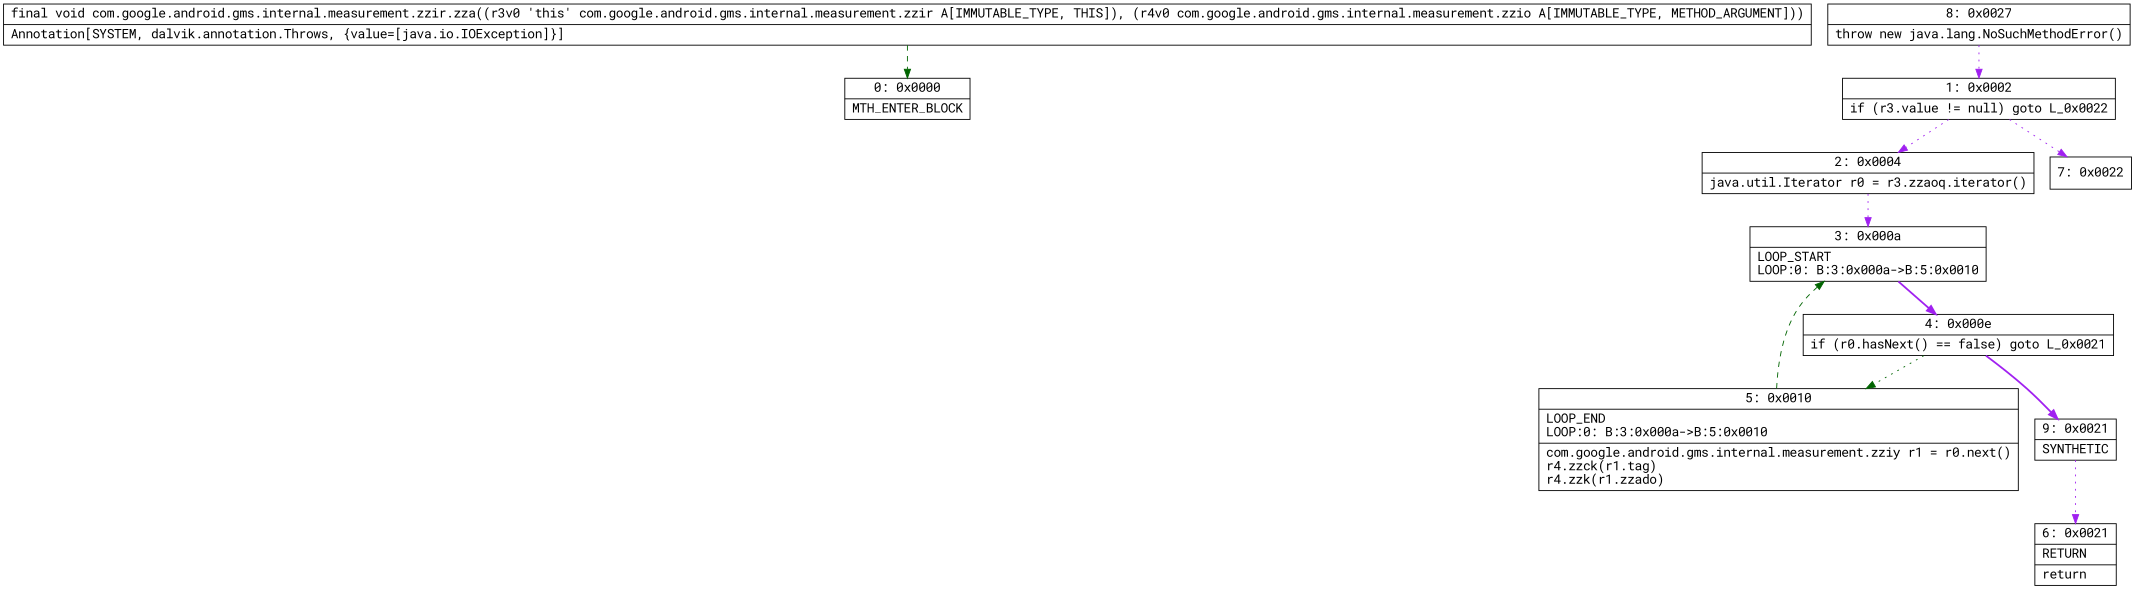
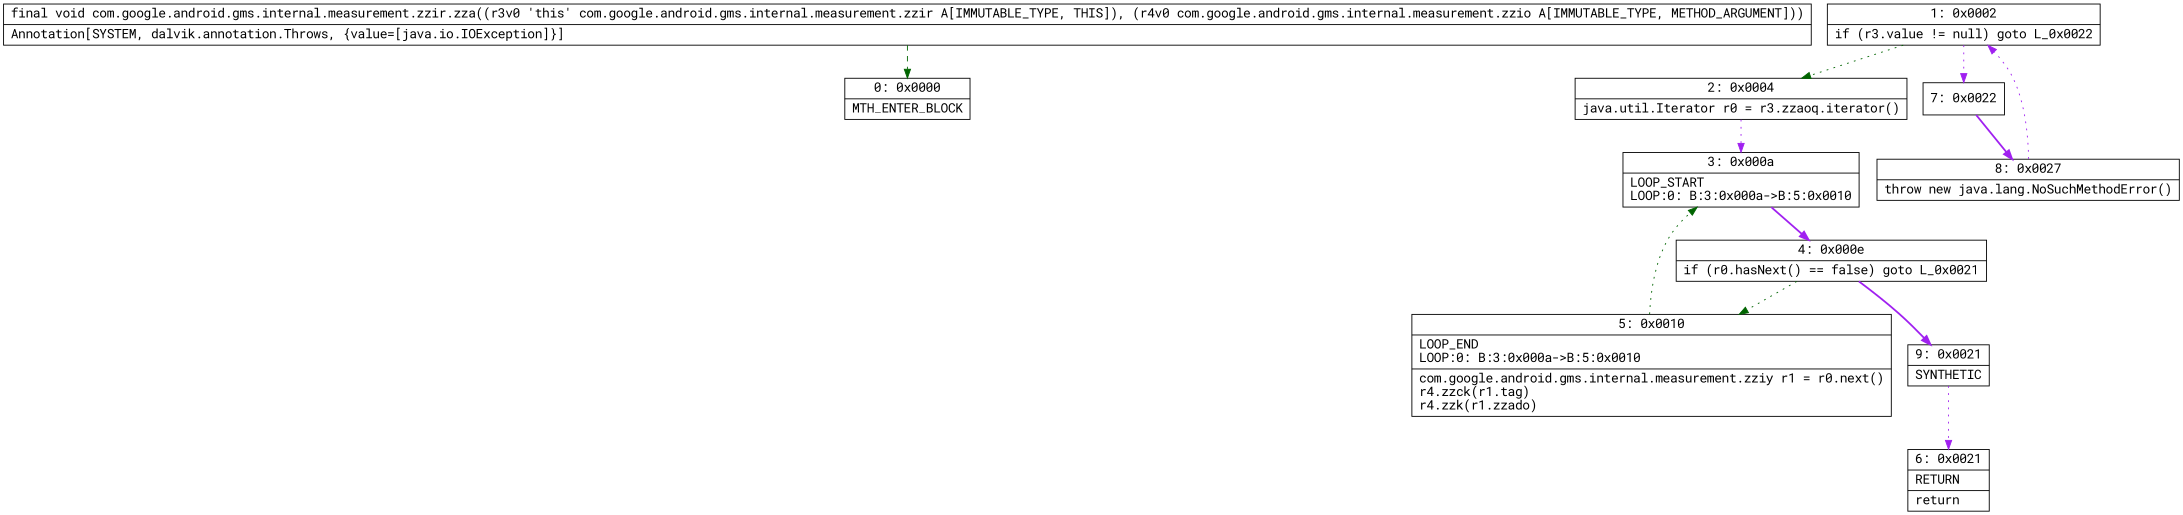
edge "1: 0x0002" -> "2: 0x0004": color purple -> darkgreen
edge "7: 0x0022" -> "8: 0x0027": added
edge "5: 0x0010" -> "3: 0x000a": style dashed -> dotted
